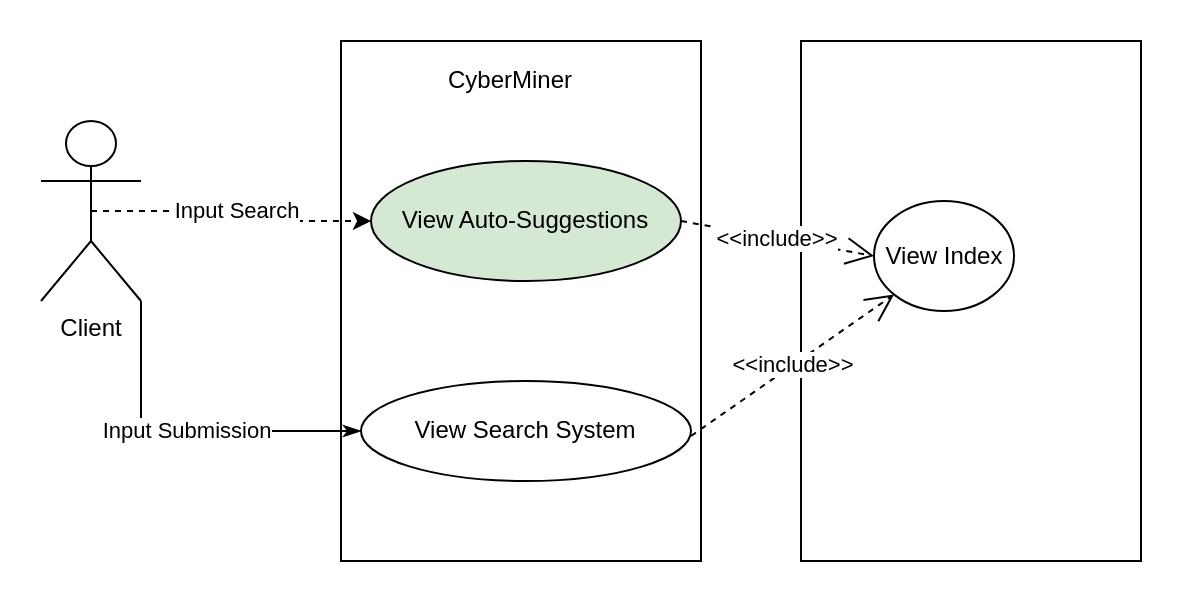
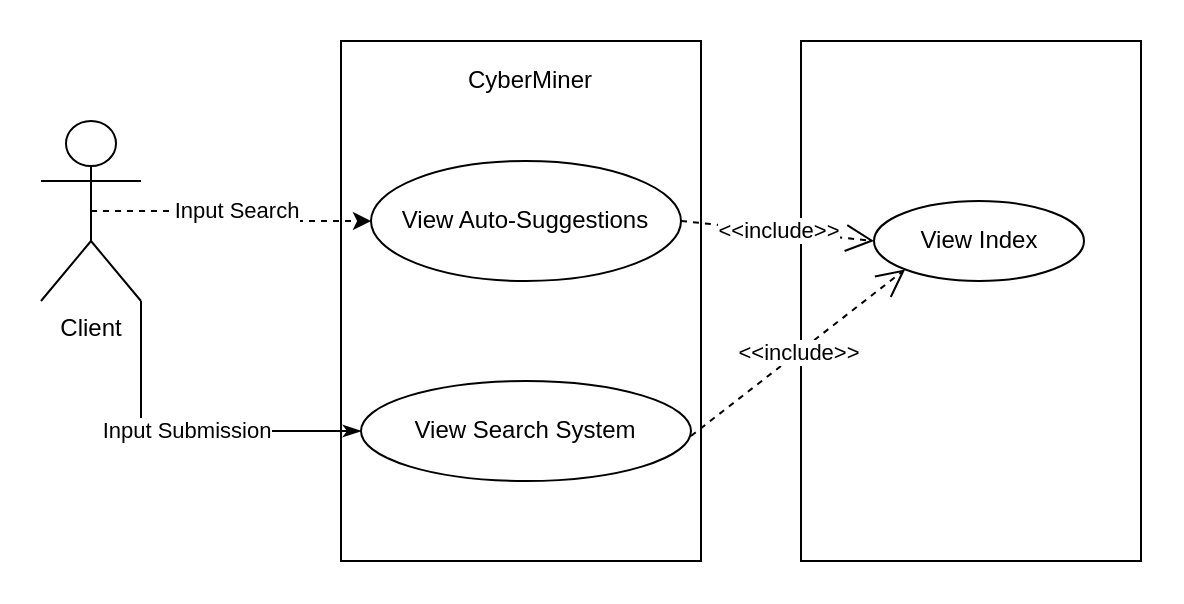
node "CyberMiner": moved (511, 81) -> (531, 81)
node "View Auto-Suggestions": fillcolor #d5e8d4 -> #ffffff
node "View Index": size 140x110 -> 210x80
